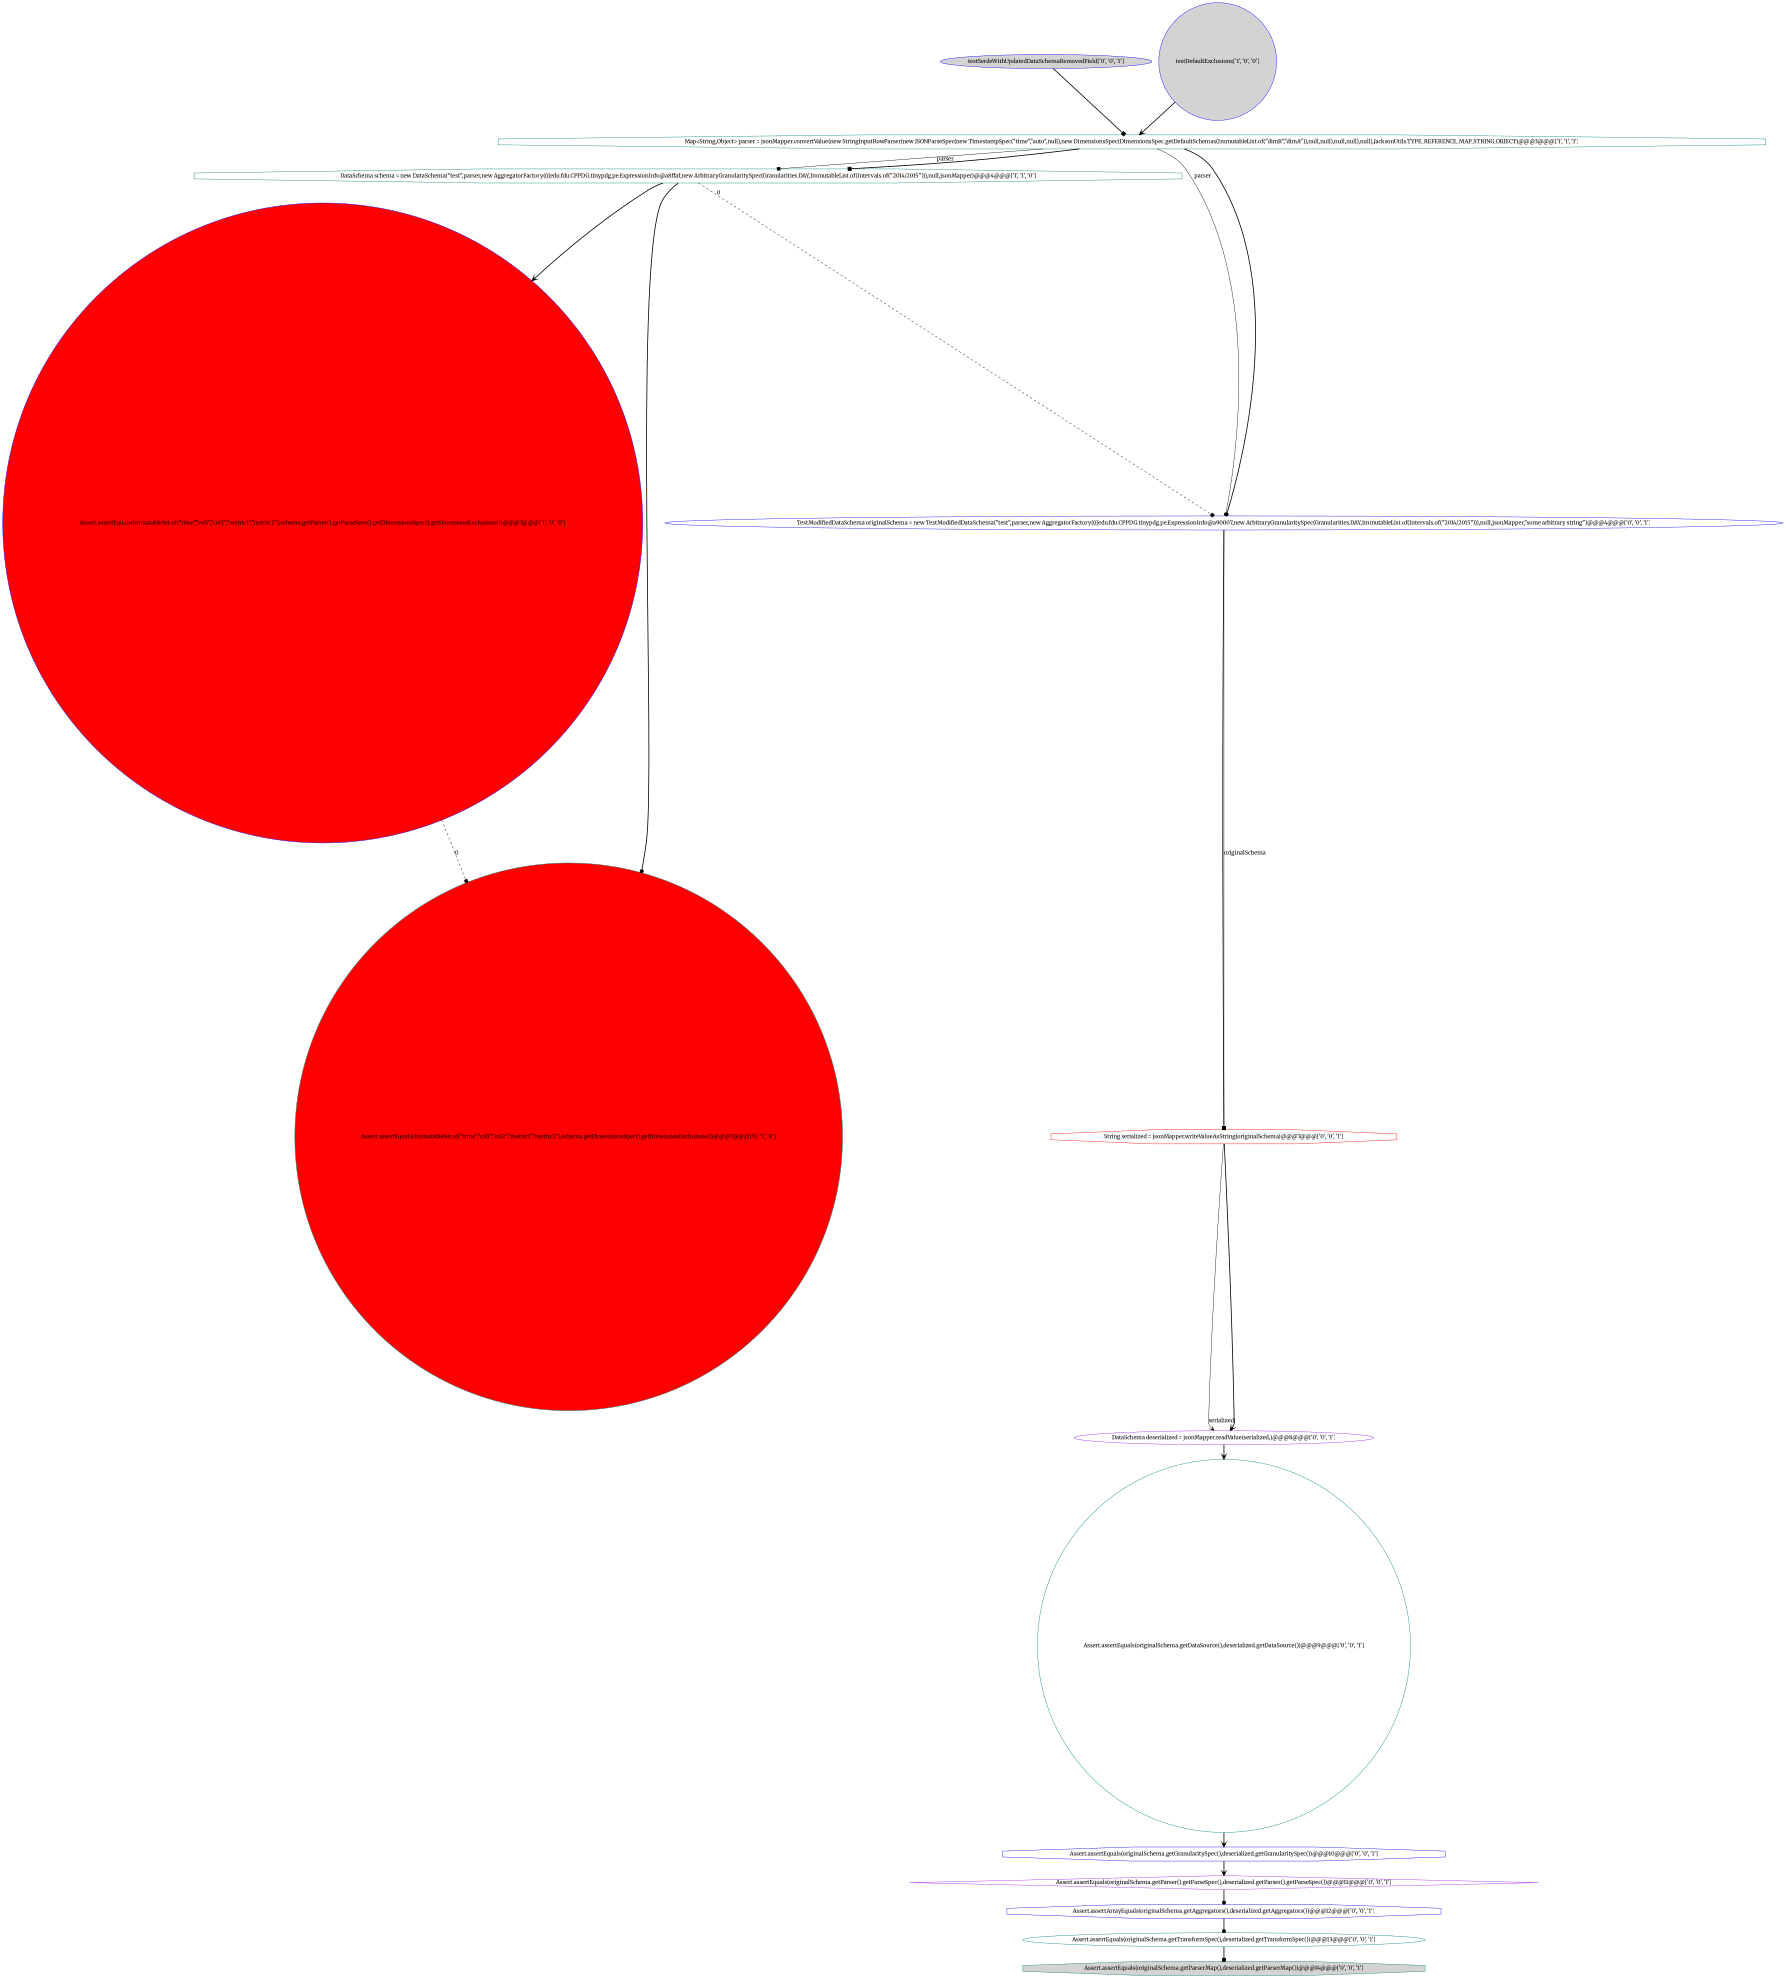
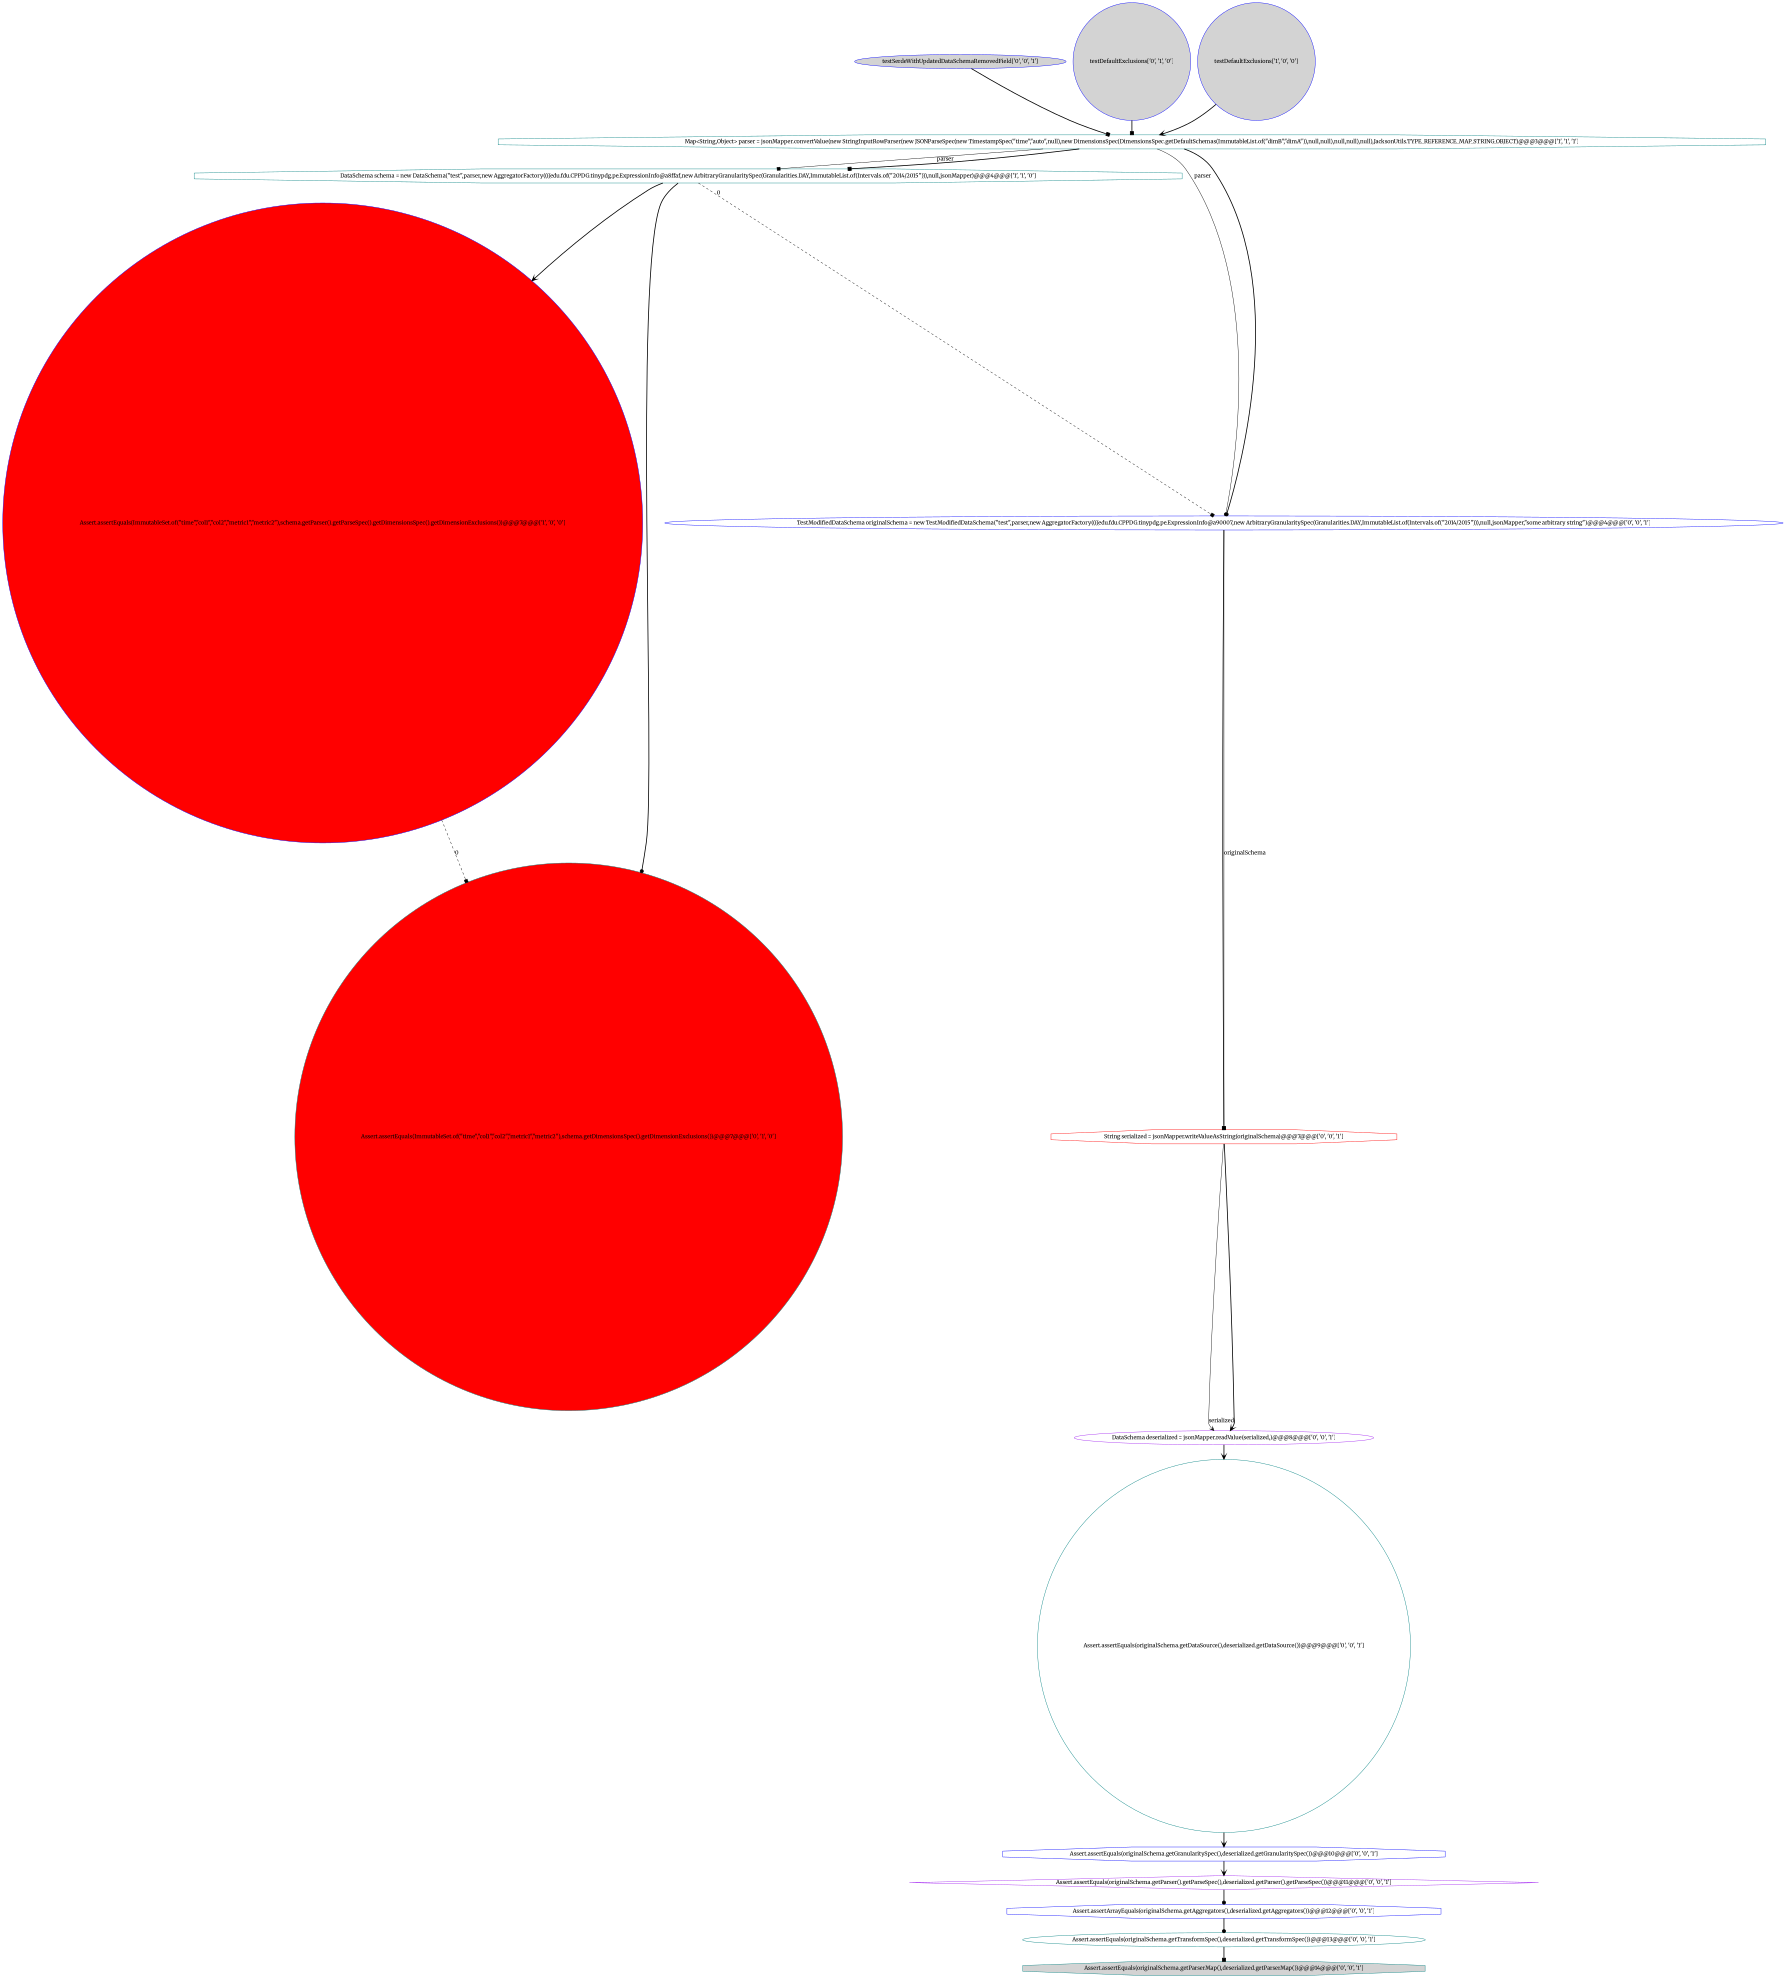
node "testDefaultExclusions['0', '1', '0']": added
